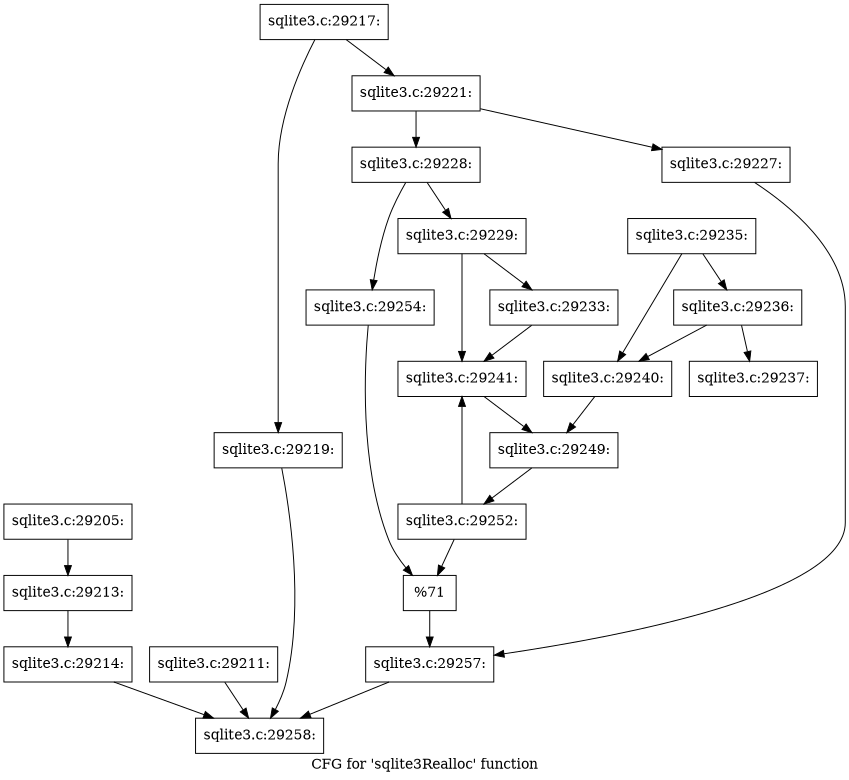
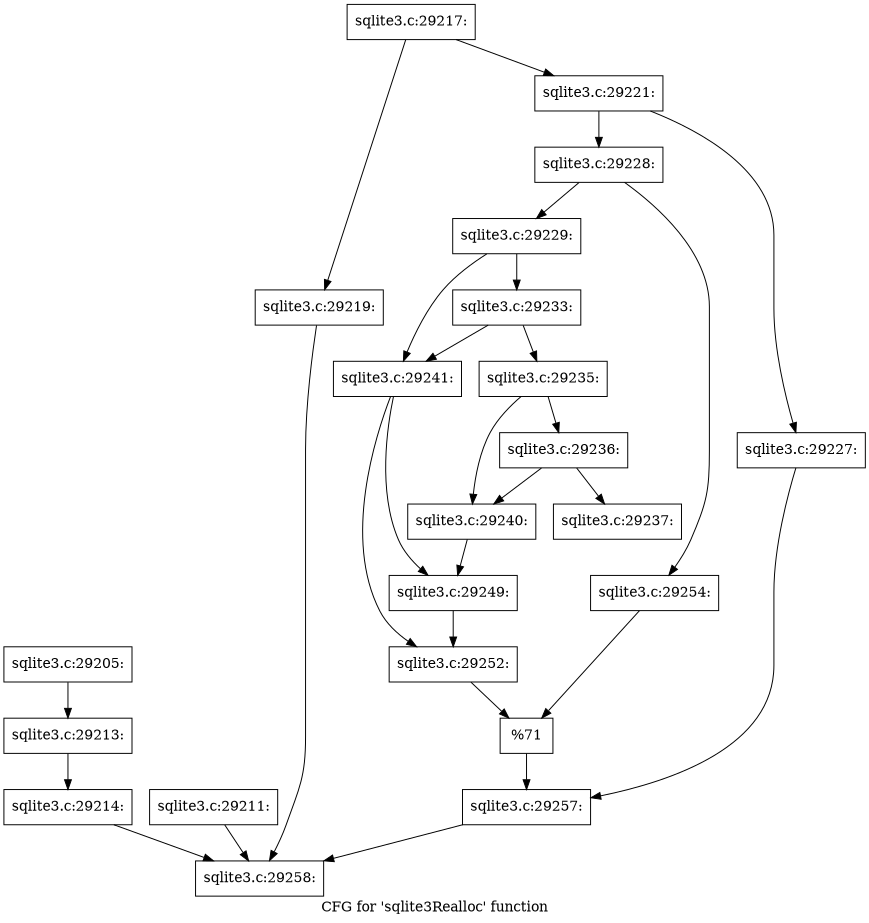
edge "sqlite3.c:29233:" -> "sqlite3.c:29235:": added
edge "sqlite3.c:29252:" -> "sqlite3.c:29241:": reversed
